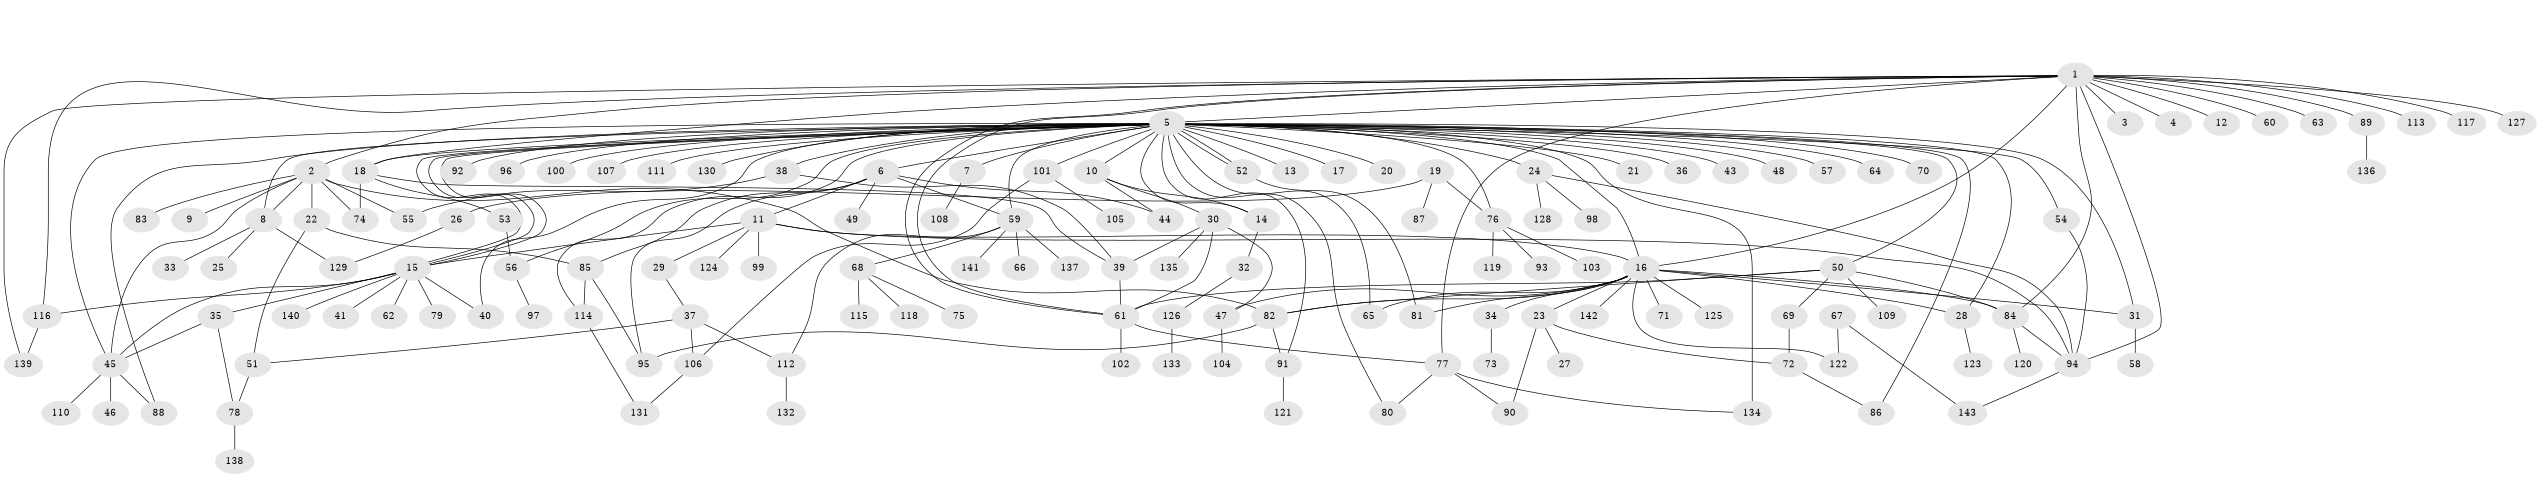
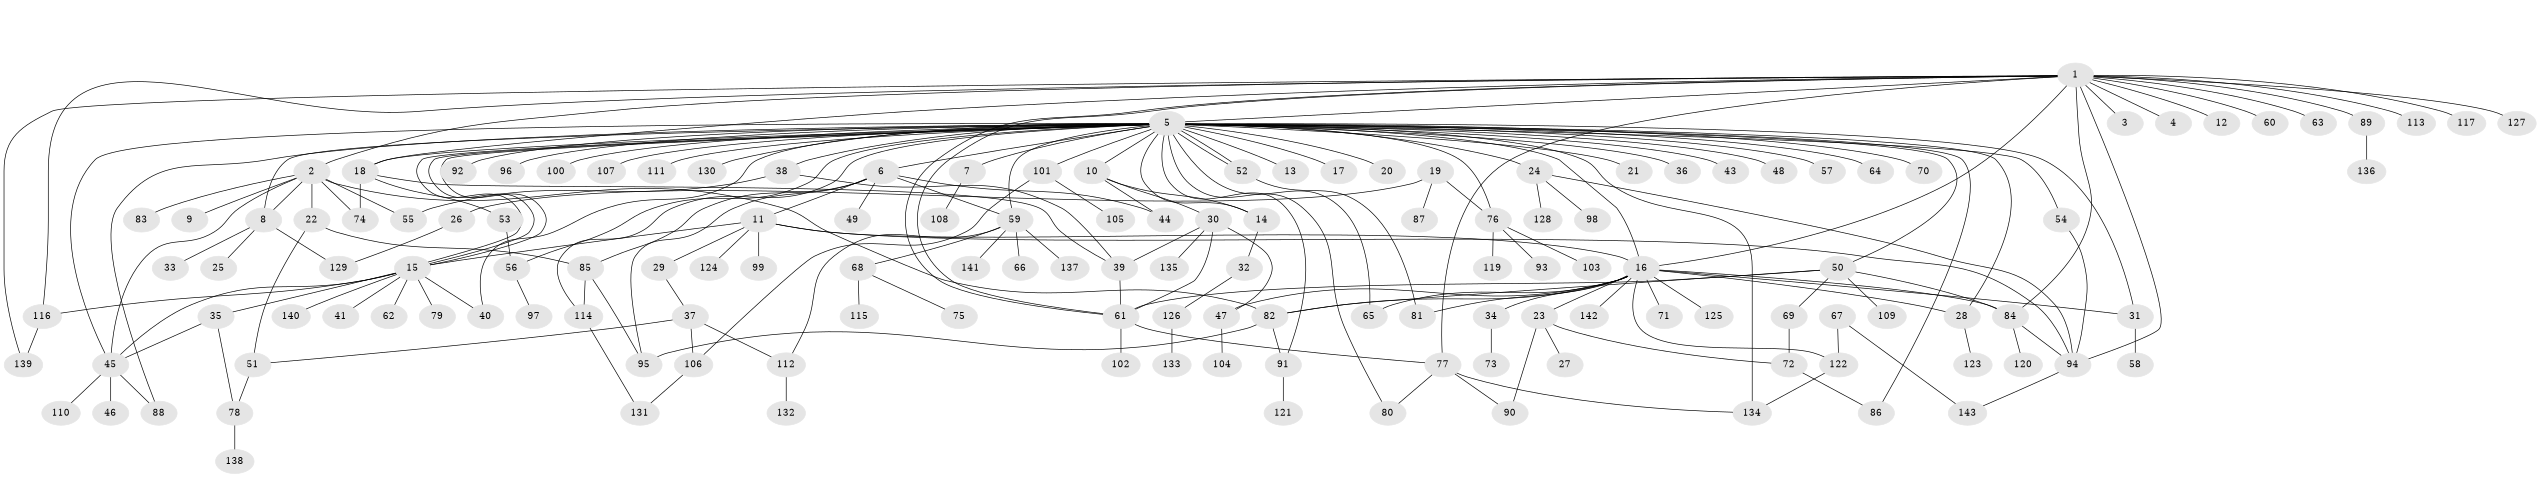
node "118": removed
edge "122" -- "134": added
